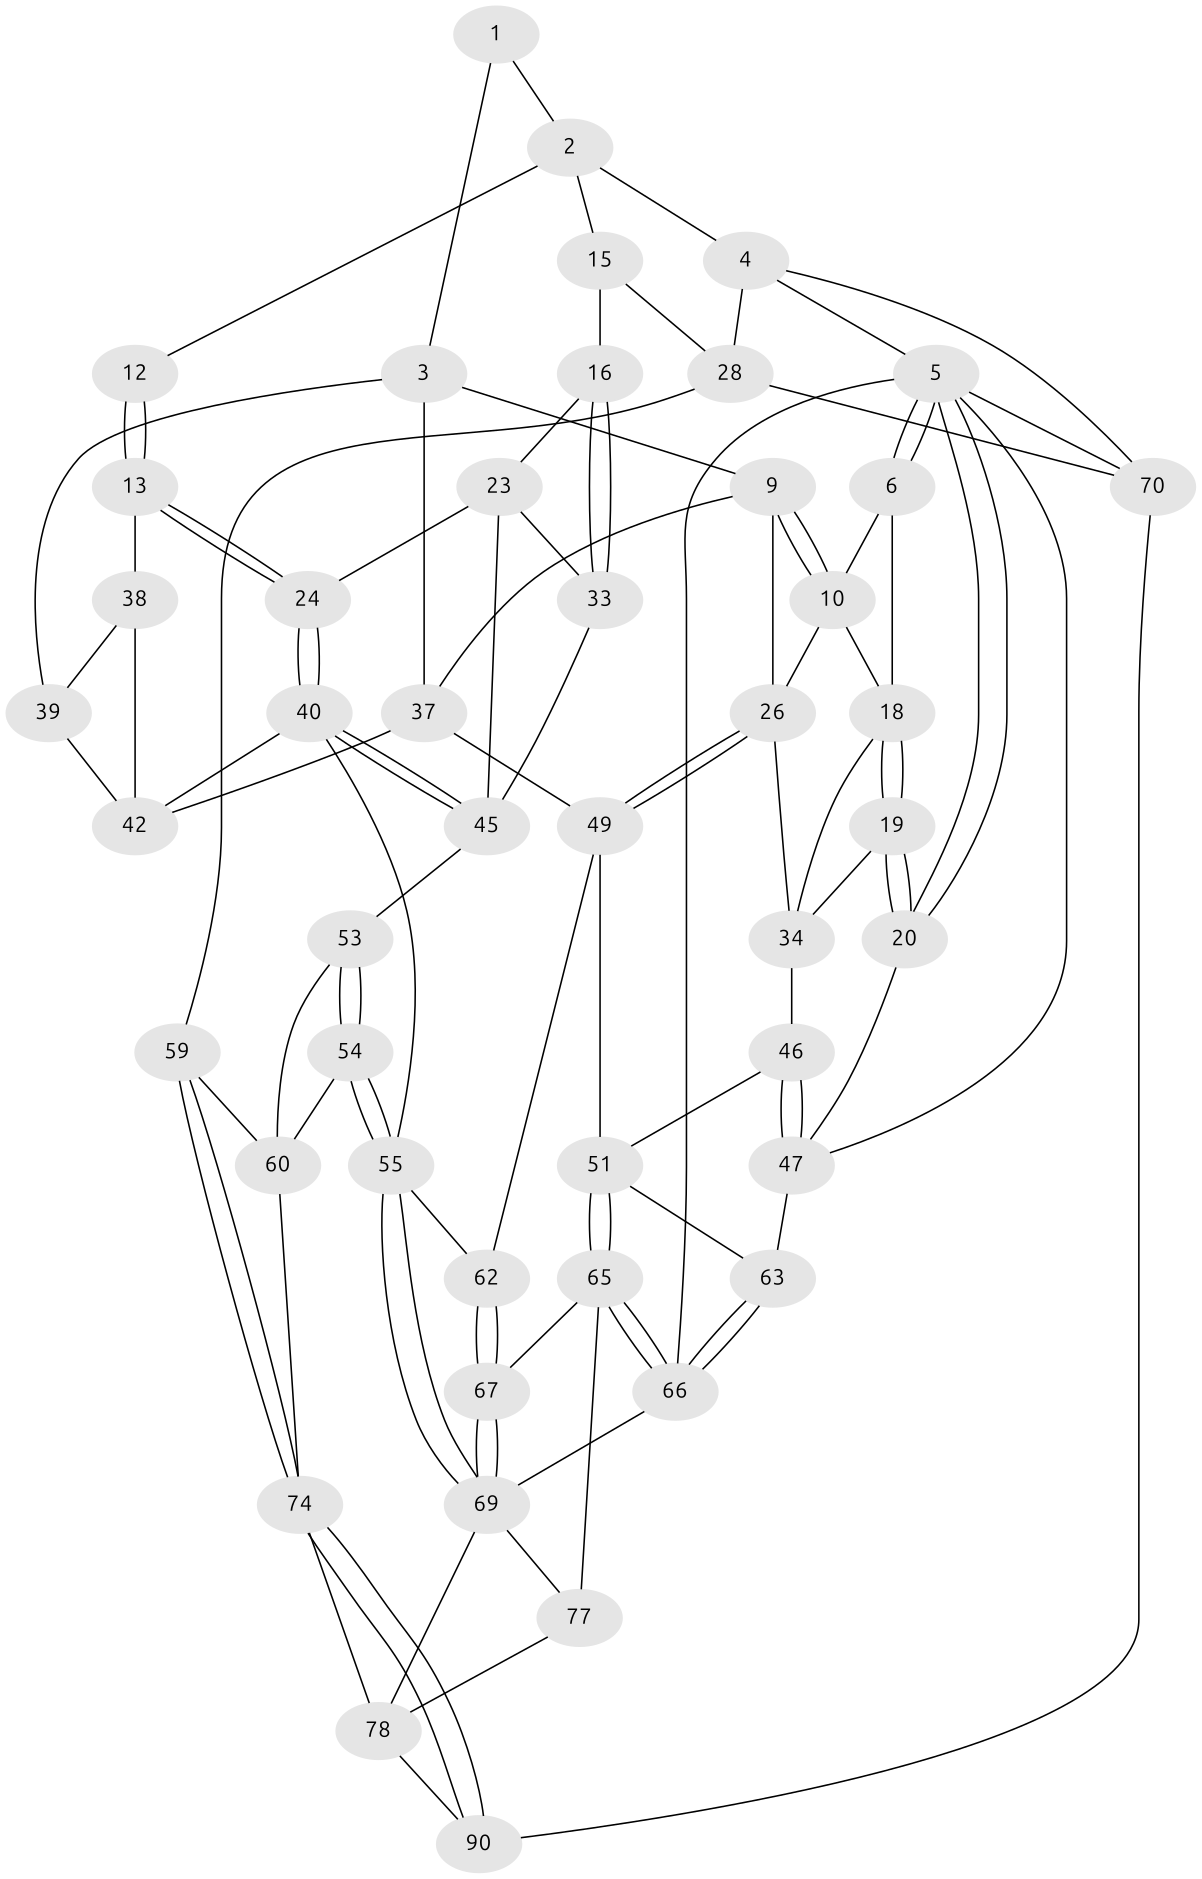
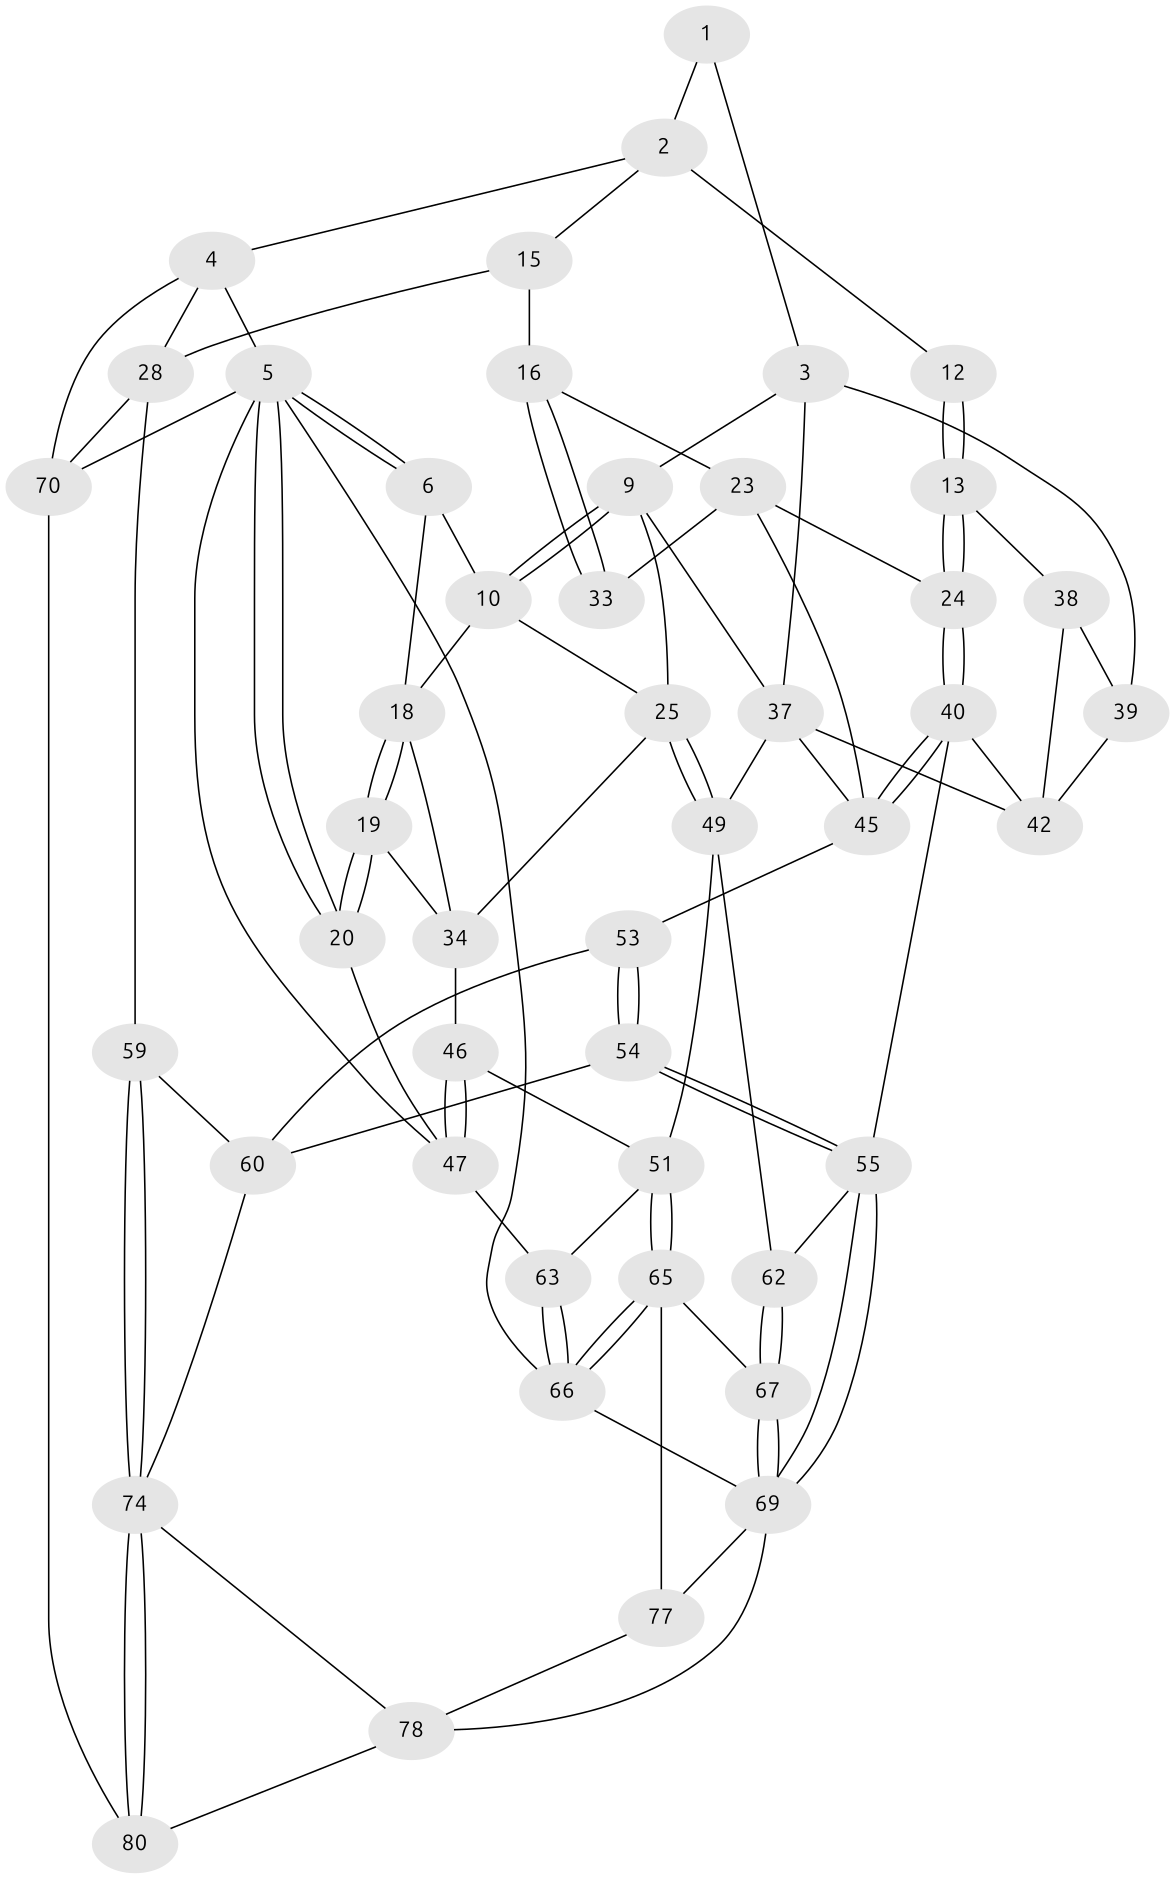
node "26": label "26" -> "25"
edge "33" -- "45": now "37" -- "45"
node "90": label "90" -> "80"
